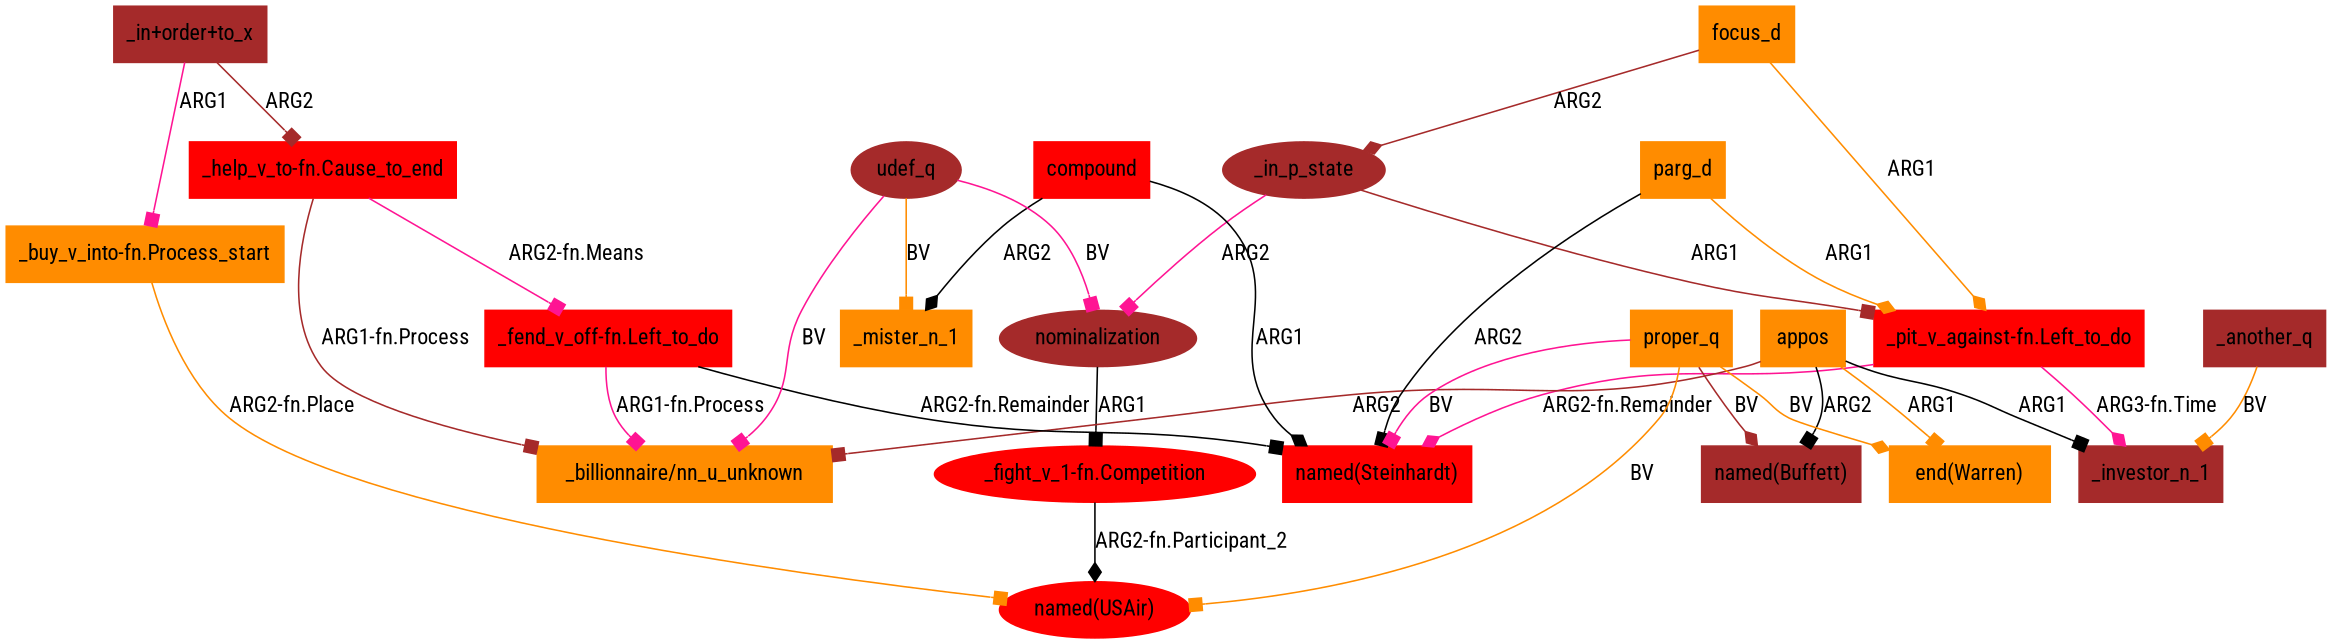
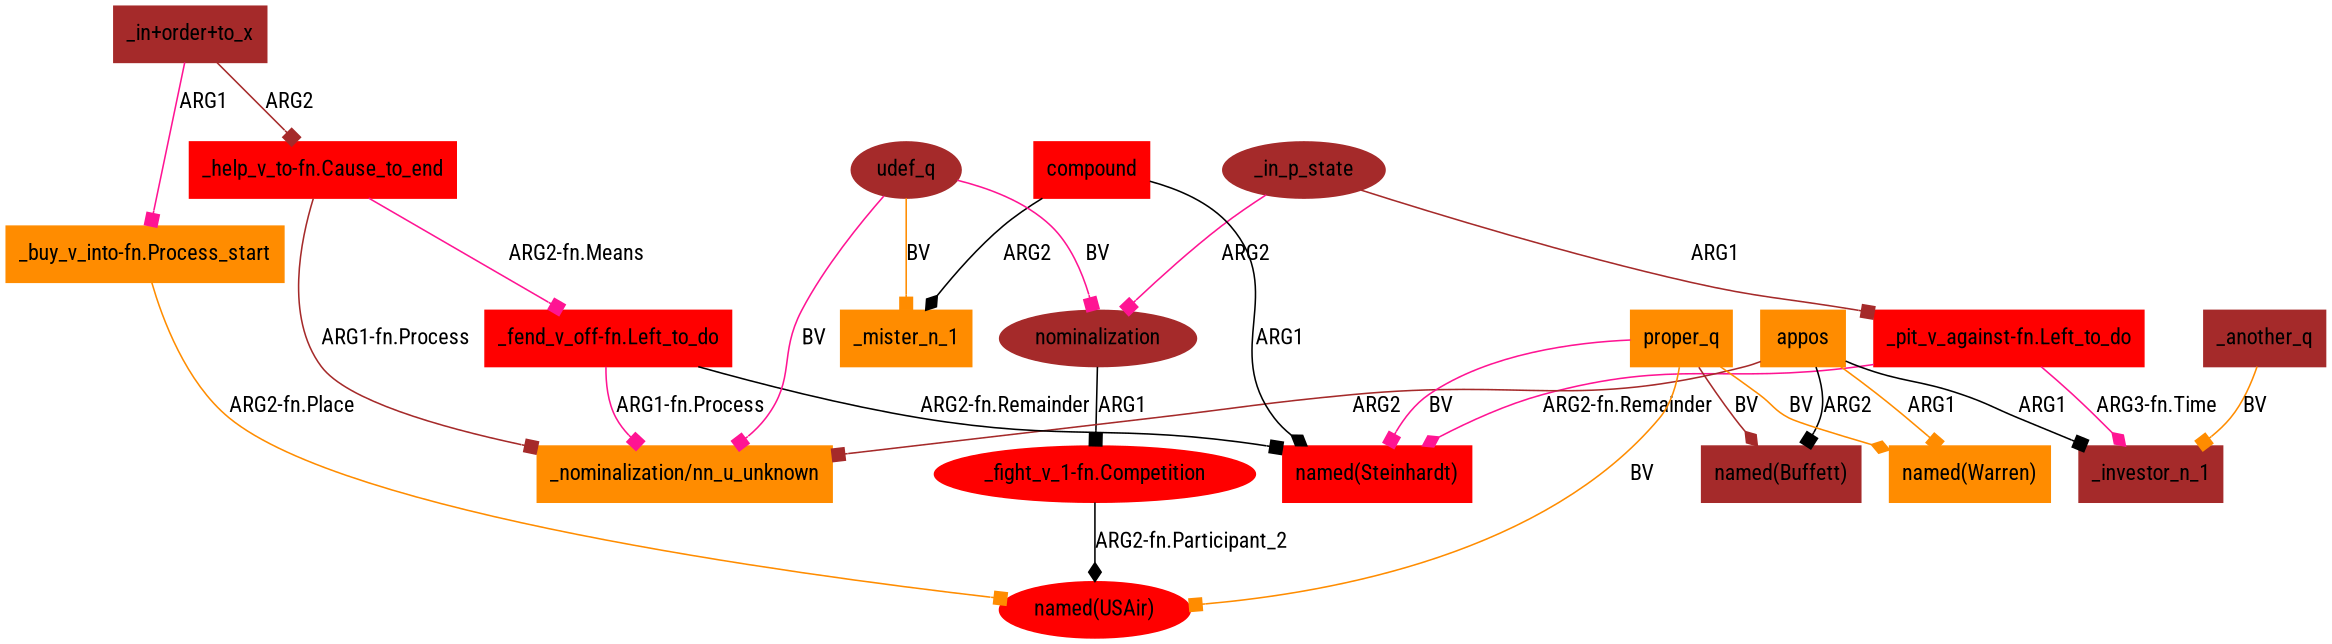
node "focus_d": removed
node "parg_d": removed
node "_billionnaire/nn_u_unknown": label "_billionnaire/nn_u_unknown" -> "_nominalization/nn_u_unknown"
node "end(Warren)": label "end(Warren)" -> "named(Warren)"
